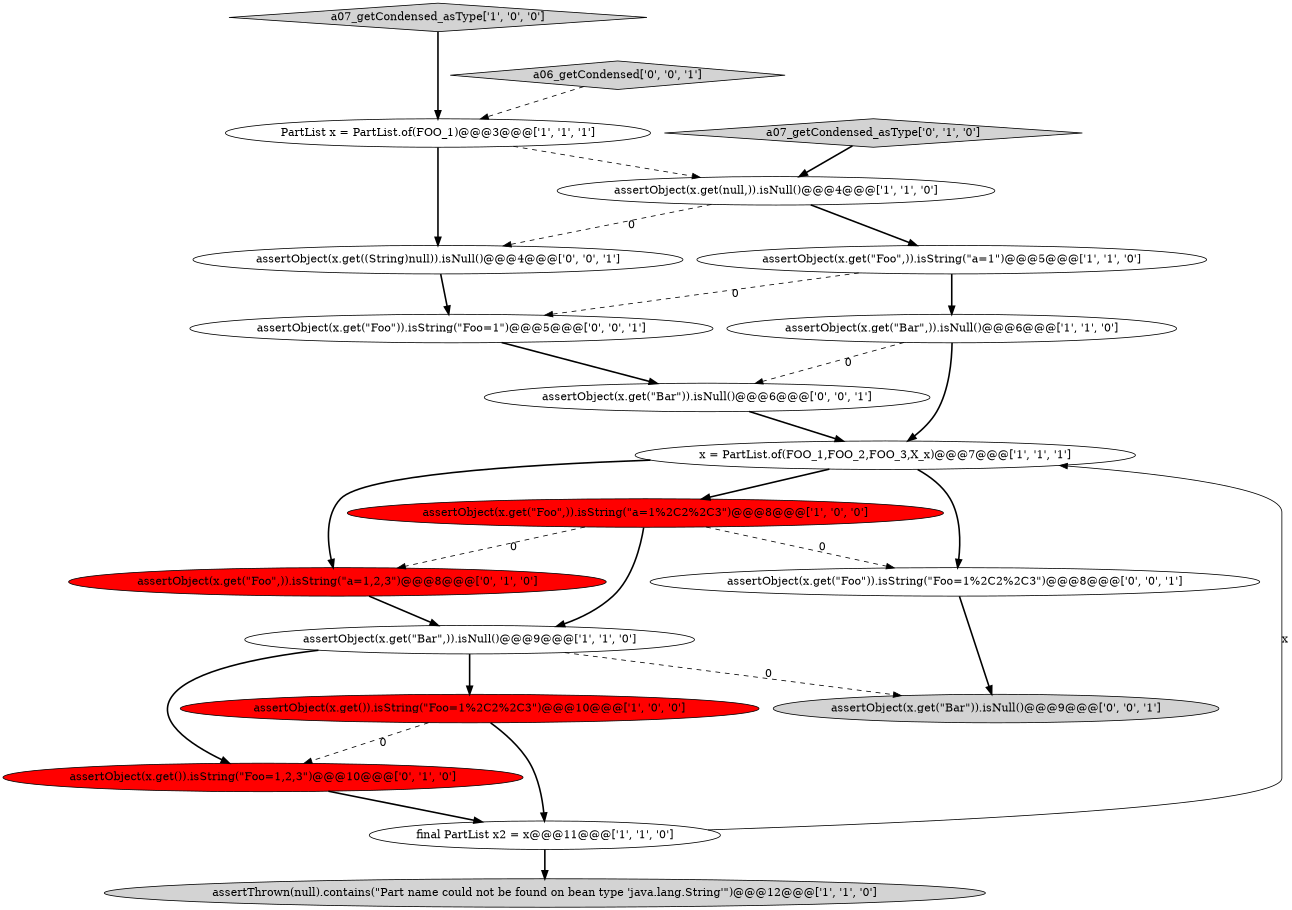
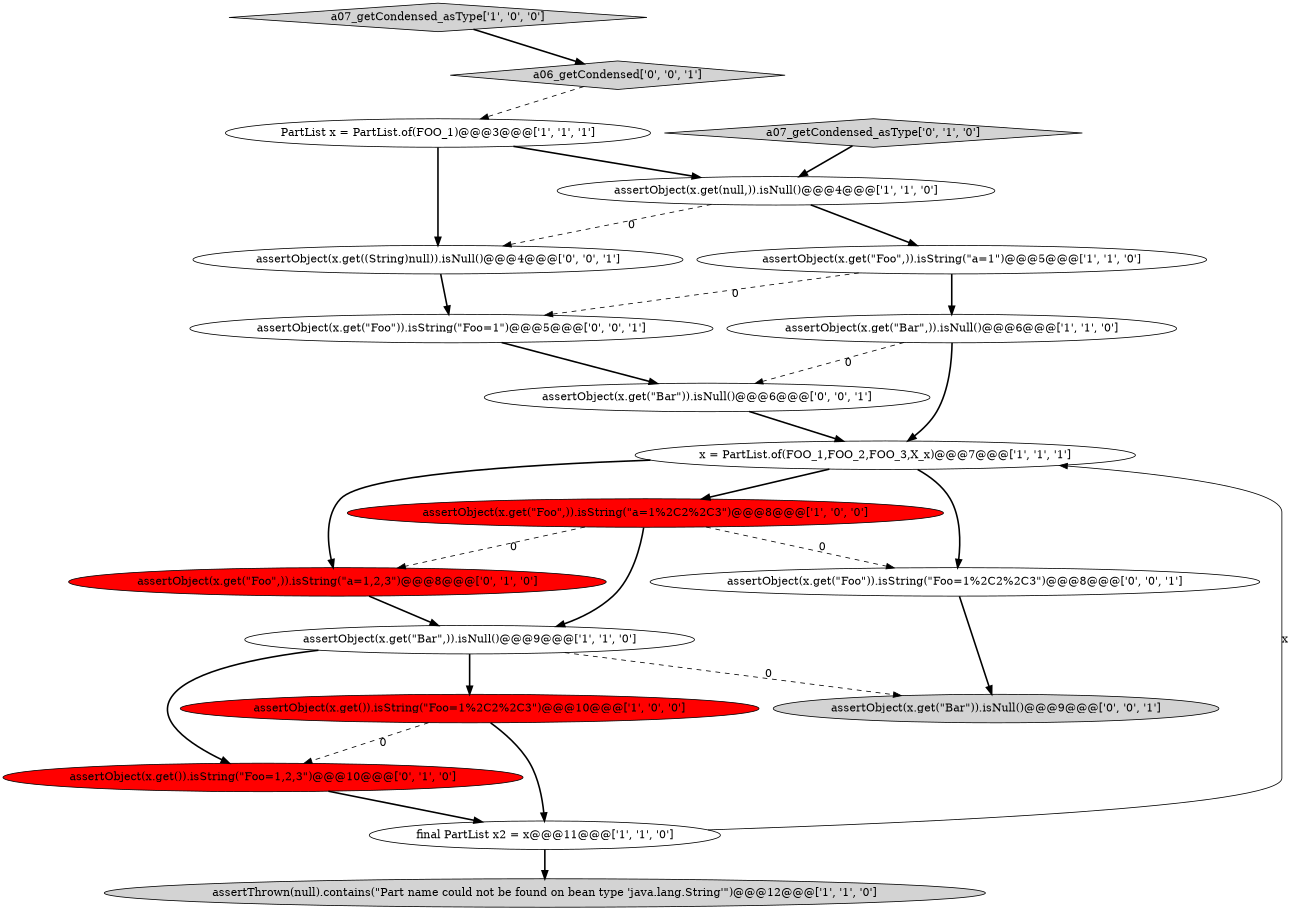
edge "a07_getCondensed_asType['1', '0', '0']" -> "PartList x = PartList.of(FOO_1)@@@3@@@['1', '1', '1']": now "a07_getCondensed_asType['1', '0', '0']" -> "a06_getCondensed['0', '0', '1']"
edge "PartList x = PartList.of(FOO_1)@@@3@@@['1', '1', '1']" -> "assertObject(x.get(null,)).isNull()@@@4@@@['1', '1', '0']": style dashed -> bold
